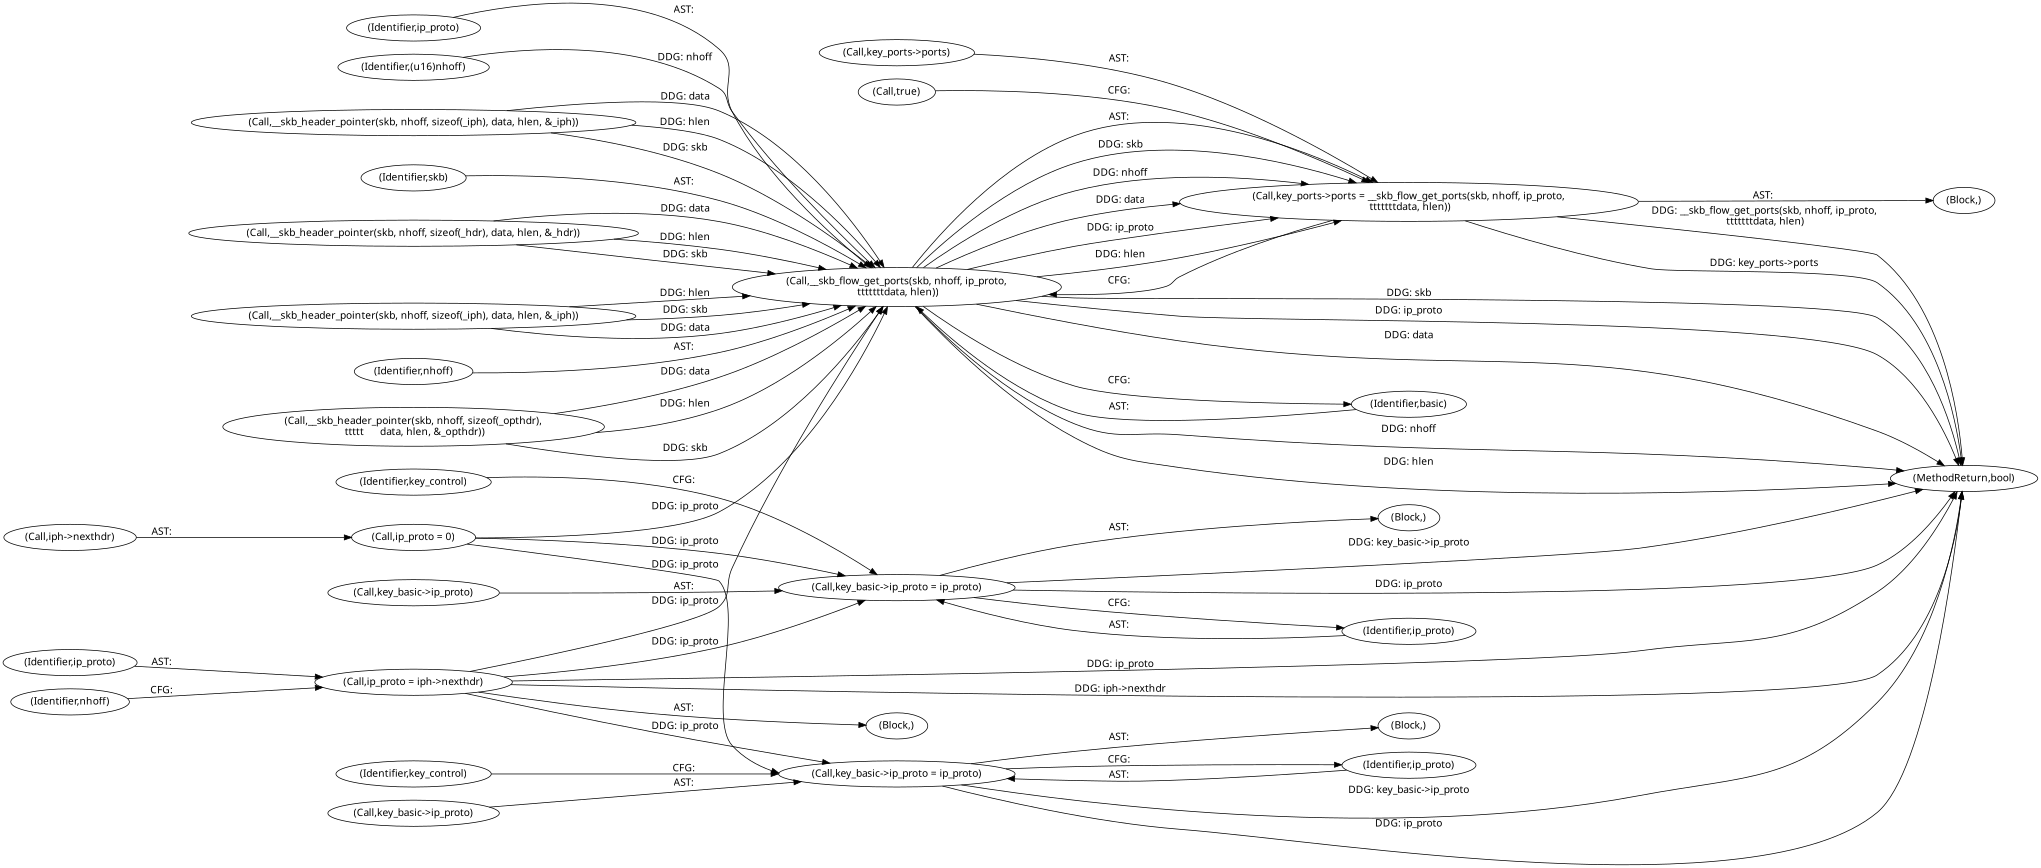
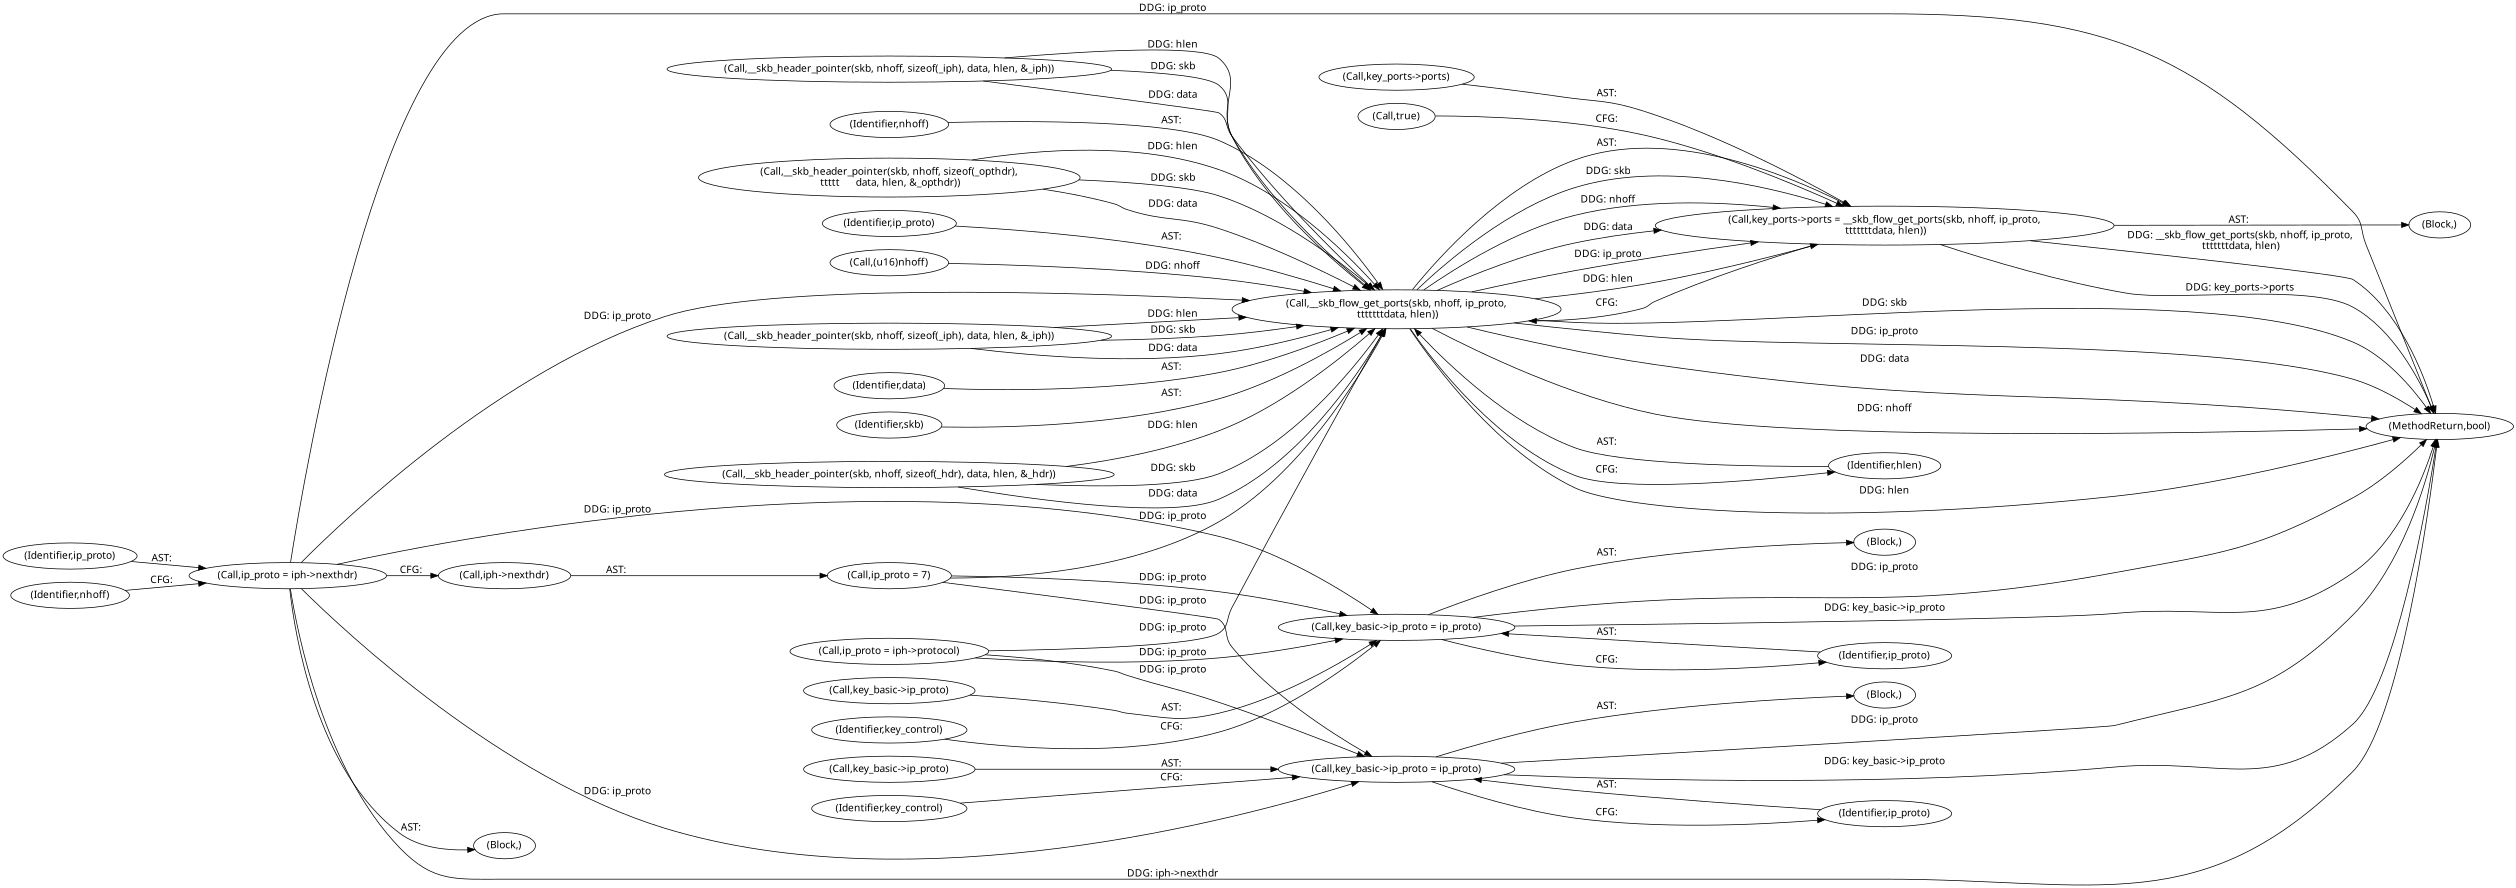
node "(Identifier,(u16)nhoff)": label "(Identifier,(u16)nhoff)" -> "(Call,(u16)nhoff)"
node "(Identifier,data)": added
node "(Identifier,basic)": label "(Identifier,basic)" -> "(Identifier,hlen)"
node "(Call,ip_proto = 0)": label "(Call,ip_proto = 0)" -> "(Call,ip_proto = 7)"
edge "(Call,ip_proto = iph->nexthdr)" -> "(Call,iph->nexthdr)": added, label "CFG:"
node "(Call,ip_proto = iph->protocol)": added
